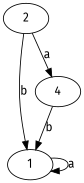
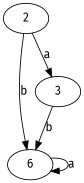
node "4": label "4" -> "3"
node "1": label "1" -> "6"
